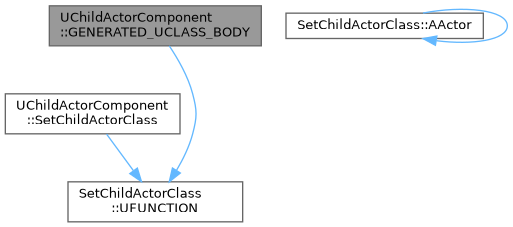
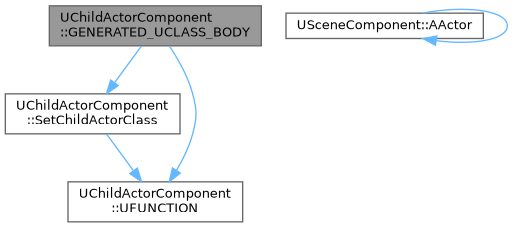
node "SetChildActorClass::AActor": label "SetChildActorClass::AActor" -> "USceneComponent::AActor"
edge "UChildActorComponent ::GENERATED_UCLASS_BODY" -> "UChildActorComponent ::SetChildActorClass": added
node "SetChildActorClass ::UFUNCTION": label "SetChildActorClass ::UFUNCTION" -> "UChildActorComponent ::UFUNCTION"
